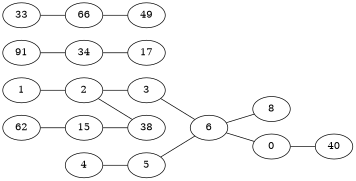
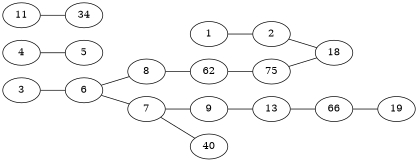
node "33": label "33" -> "13"
node "49": label "49" -> "19"
node "91": label "91" -> "11"
node "17": removed
edge "8" -- "62": added
edge "2" -- "3": removed
node "9": added
node "15": label "15" -> "75"
node "38": label "38" -> "18"
edge "6" -- "5": removed
node "0": label "0" -> "7"
